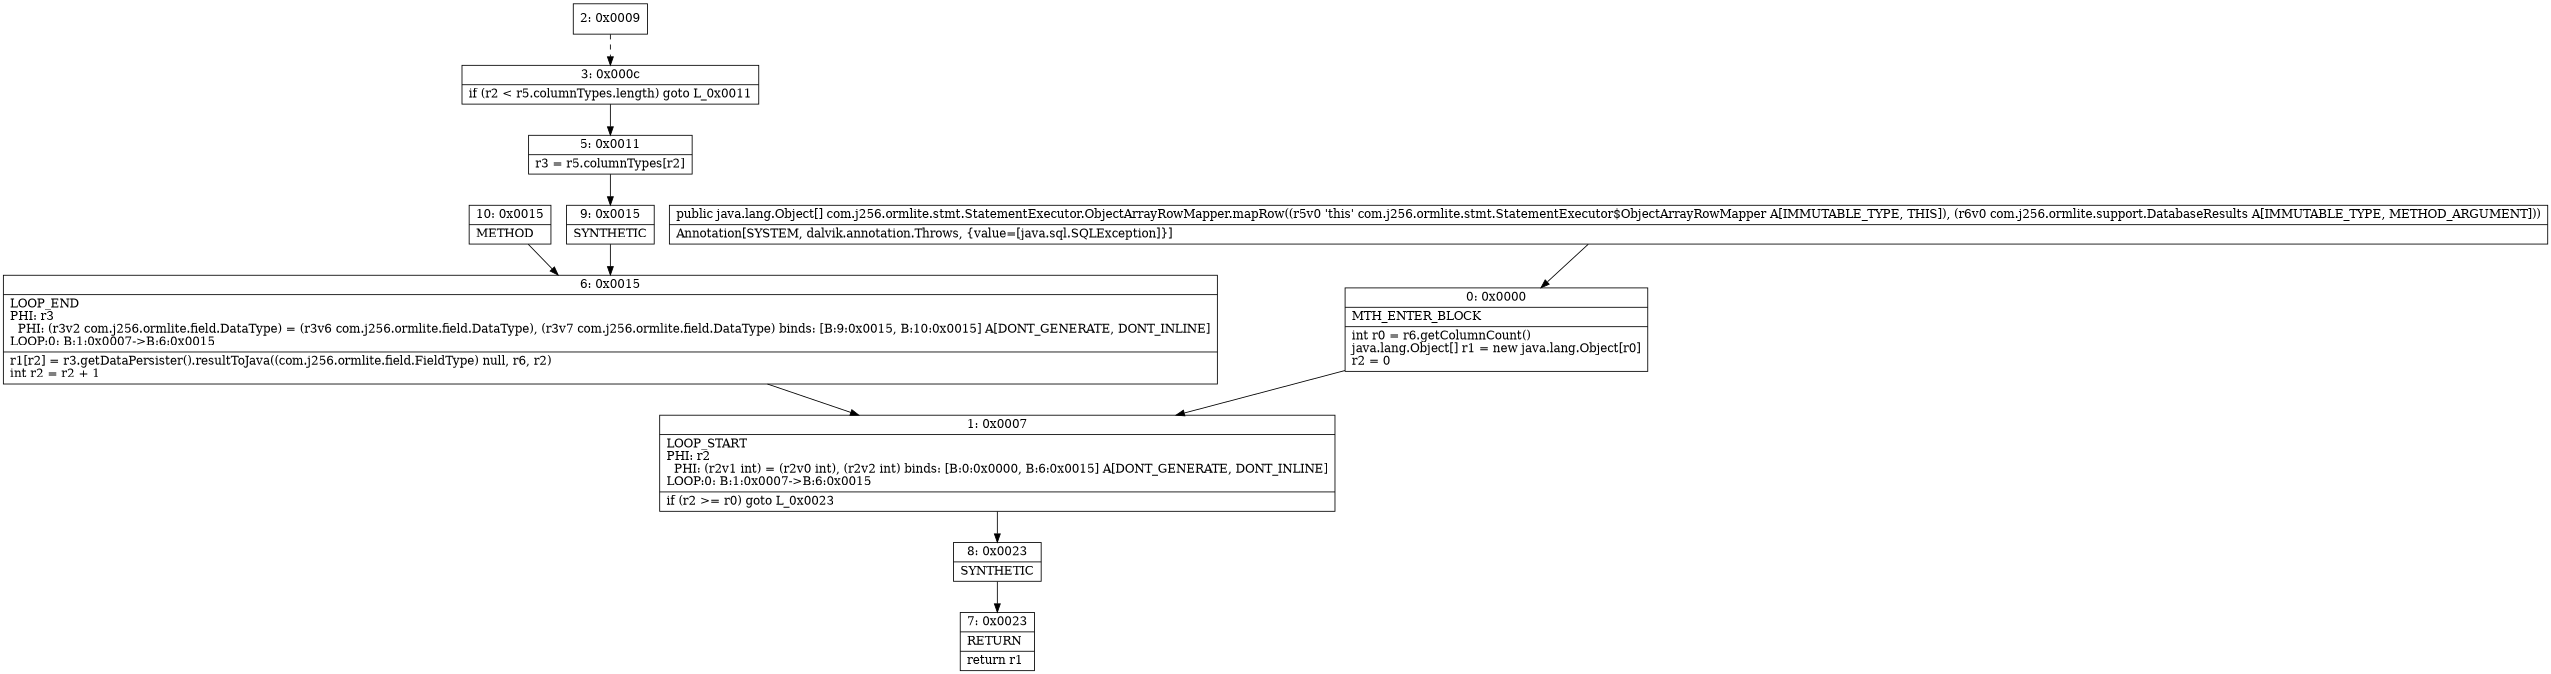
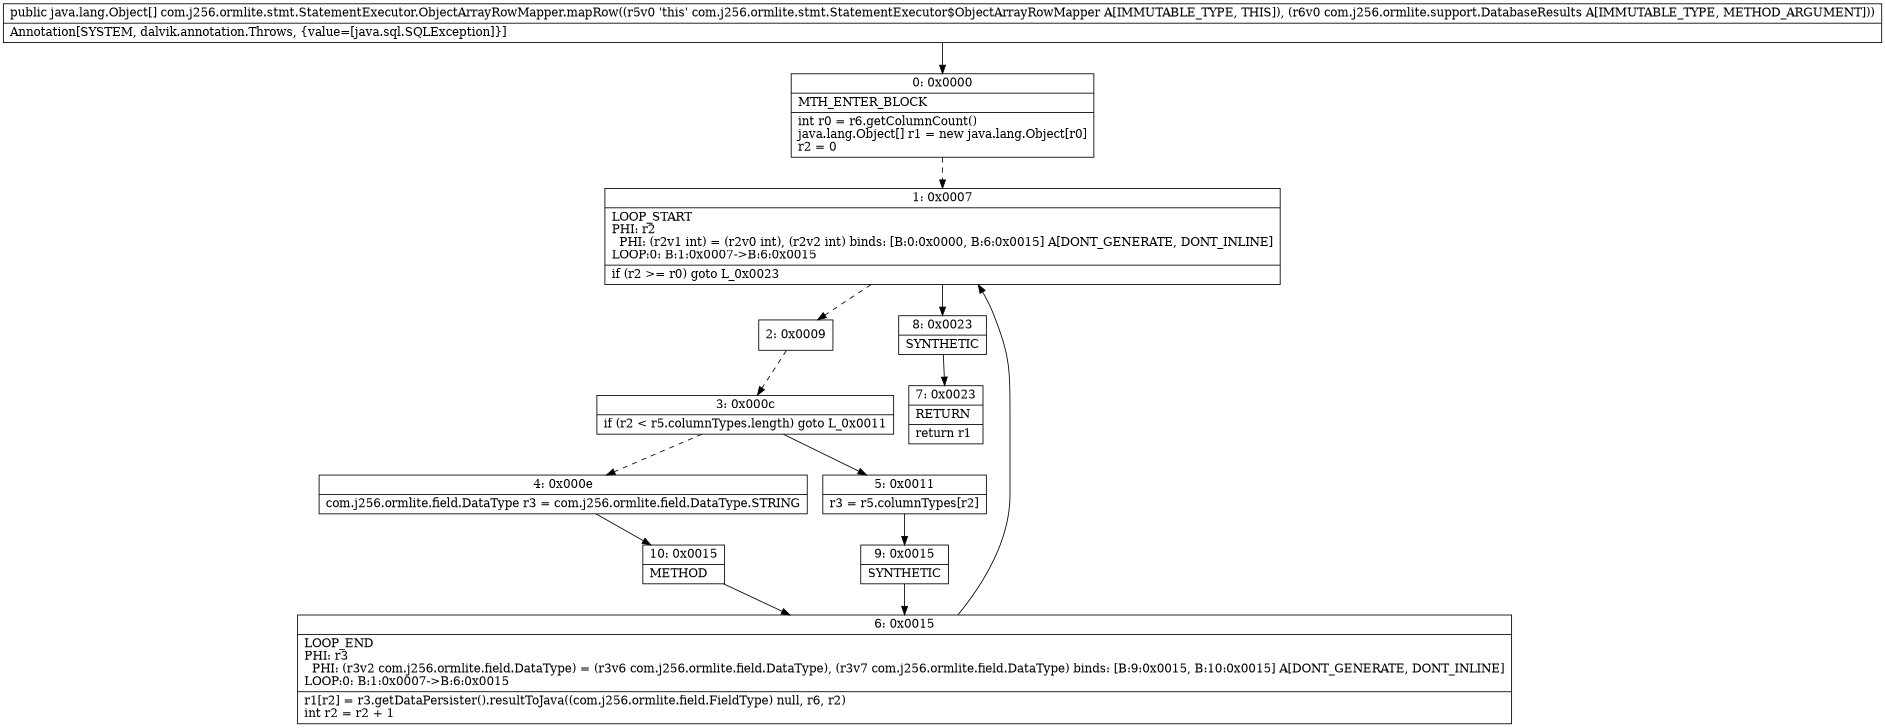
edge "1: 0x0007" -> "2: 0x0009": added
edge "0: 0x0000" -> "1: 0x0007": style solid -> dashed
node "4: 0x000e": added
